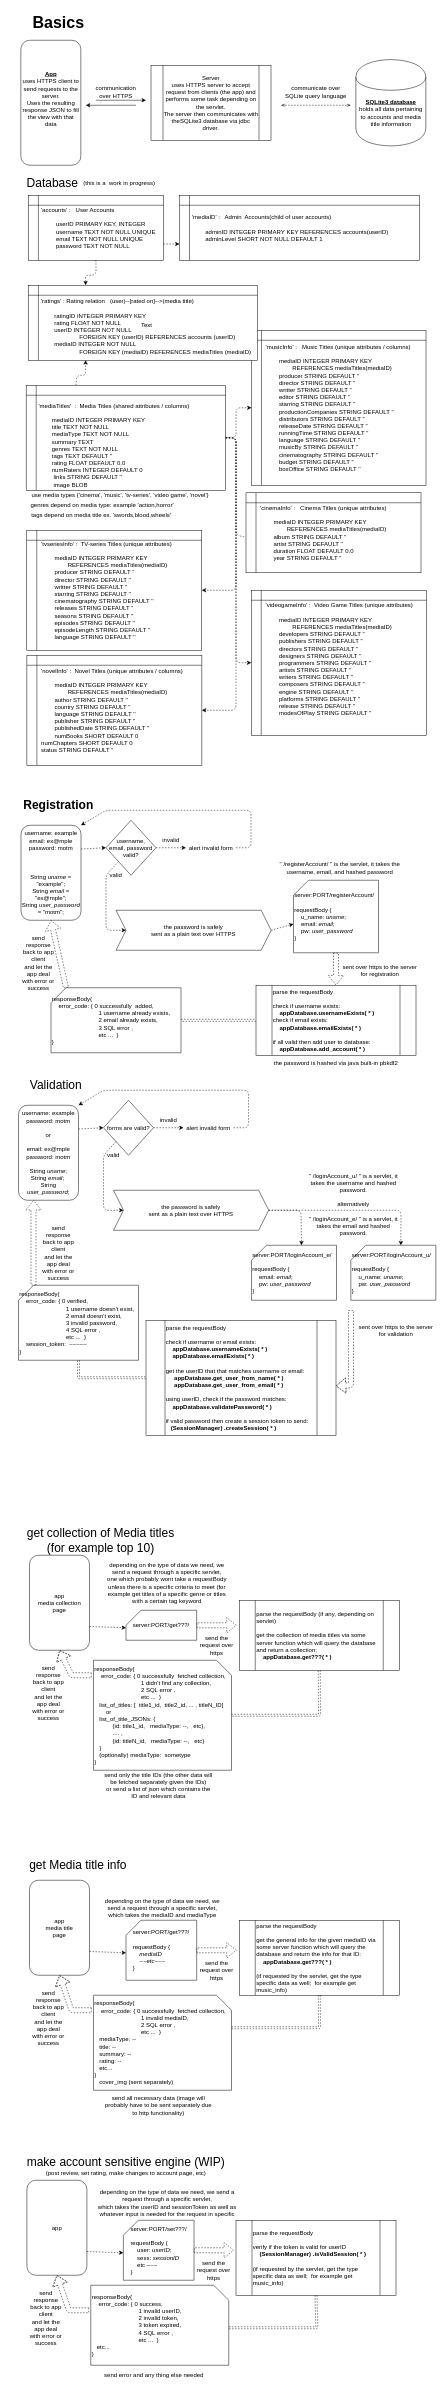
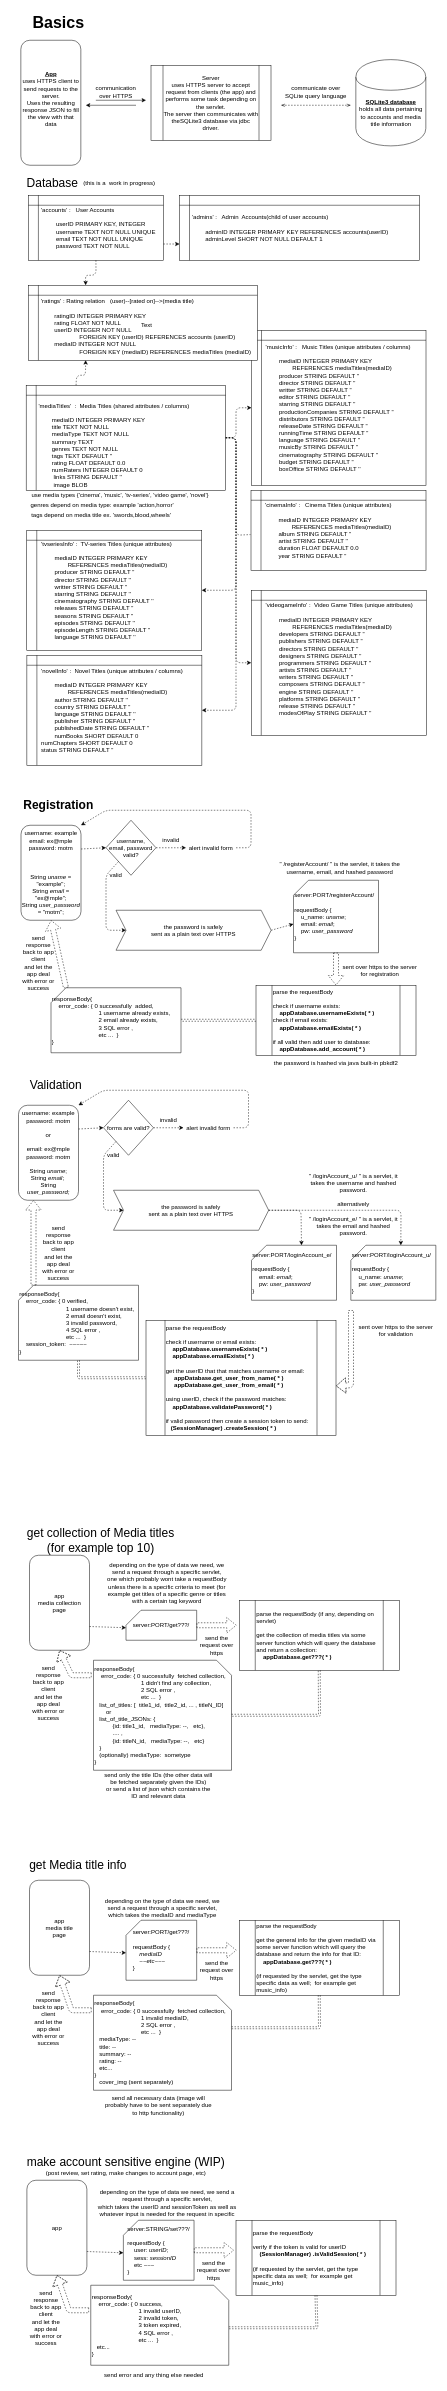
node "'mediaID' : Admin Accounts(child of user accounts) adminID INTEGER PRIMARY KEY REFERENCES accounts(userID) adminLevel SHORT NOT NULL DEFAULT 1": label "'mediaID' : Admin Accounts(child of user accounts) adminID INTEGER PRIMARY KEY REFERENCES accounts(userID) adminLevel SHORT NOT NULL DEFAULT 1" -> "'admins' : Admin Accounts(child of user accounts) adminID INTEGER PRIMARY KEY REFERENCES accounts(userID) adminLevel SHORT NOT NULL DEFAULT 1"
node "'cinemaInfo' : Cinema Titles (unique attributes) mediaID INTEGER PRIMARY KEY REFERENCES mediaTitles(mediaID) album STRING DEFAULT '' artist STRING DEFAULT '' duration FLOAT DEFAULT 0.0 year STRING DEFAULT ''": moved (333, 533) -> (338, 530)
node "server:PORT/set???/ requestBody { user: userID; sess: sessionID etc ~~~ }": label "server:PORT/set???/ requestBody { user: userID; sess: sessionID etc ~~~ }" -> "server:STRING/set???/ requestBody { user: userID; sess: sessionID etc ~~~ }"
